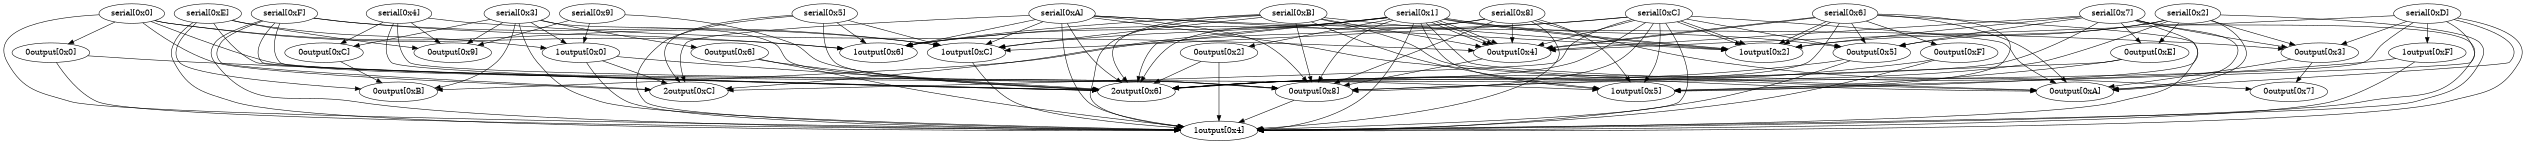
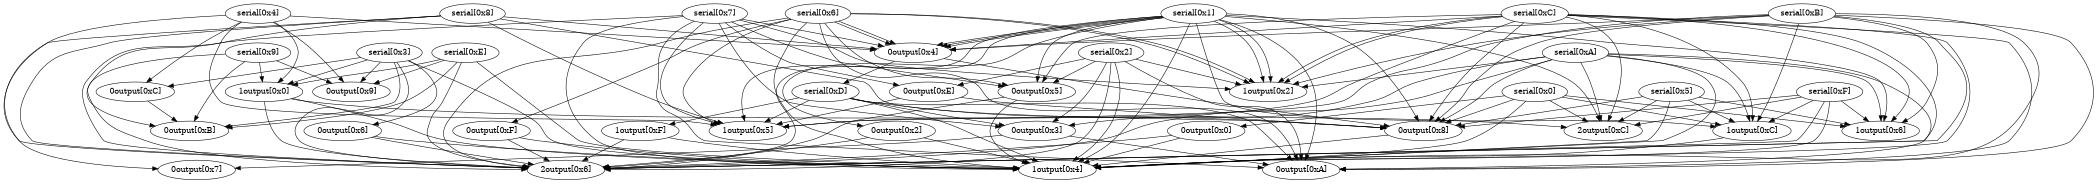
edge "serial[0xD]" -> "0output[0x4]": reversed
edge "serial[0x4]" -> "1output[0x0]": added
edge "serial[0x9]" -> "0output[0xB]": added
edge "serial[0x8]" -> "1output[0x4]": removed
